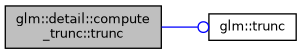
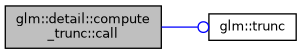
node "glm::detail::compute _trunc::trunc": label "glm::detail::compute _trunc::trunc" -> "glm::detail::compute _trunc::call"
